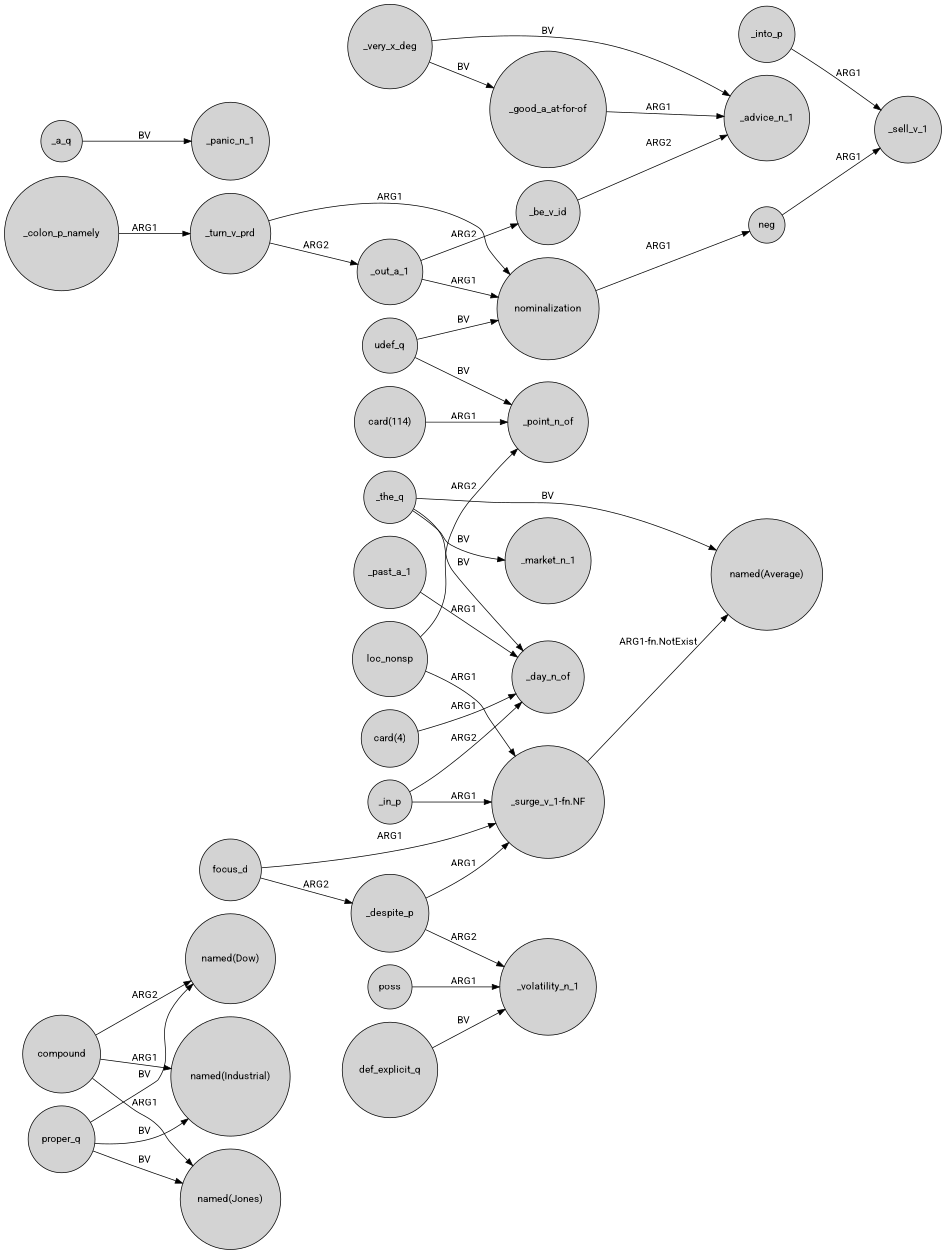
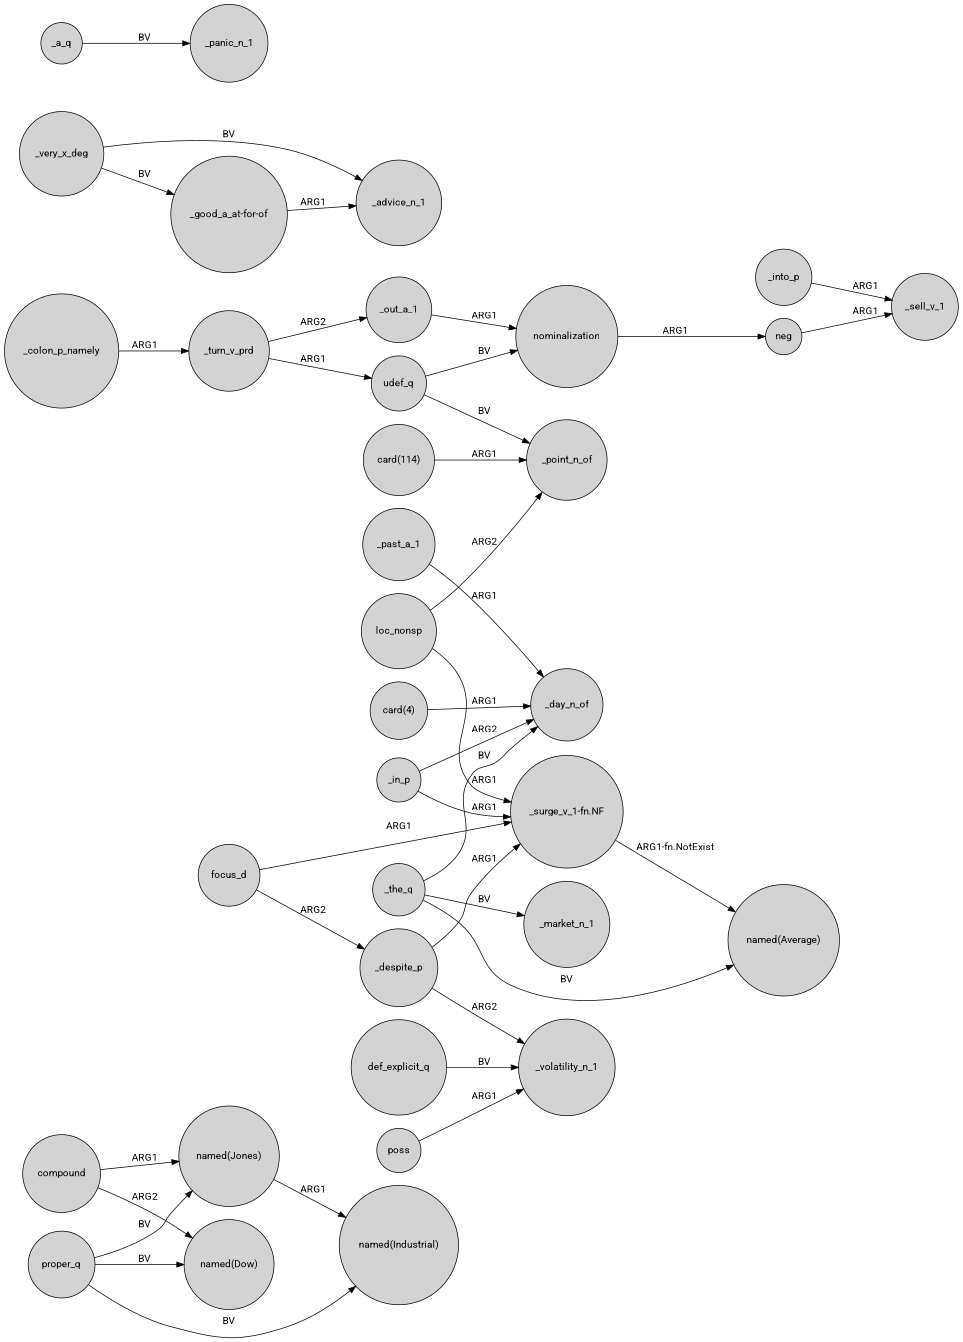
edge "_turn_v_prd" -> "nominalization": now "_turn_v_prd" -> "udef_q"
node "_be_v_id": removed
edge "compound" -> "named(Industrial)": now "named(Jones)" -> "named(Industrial)"
